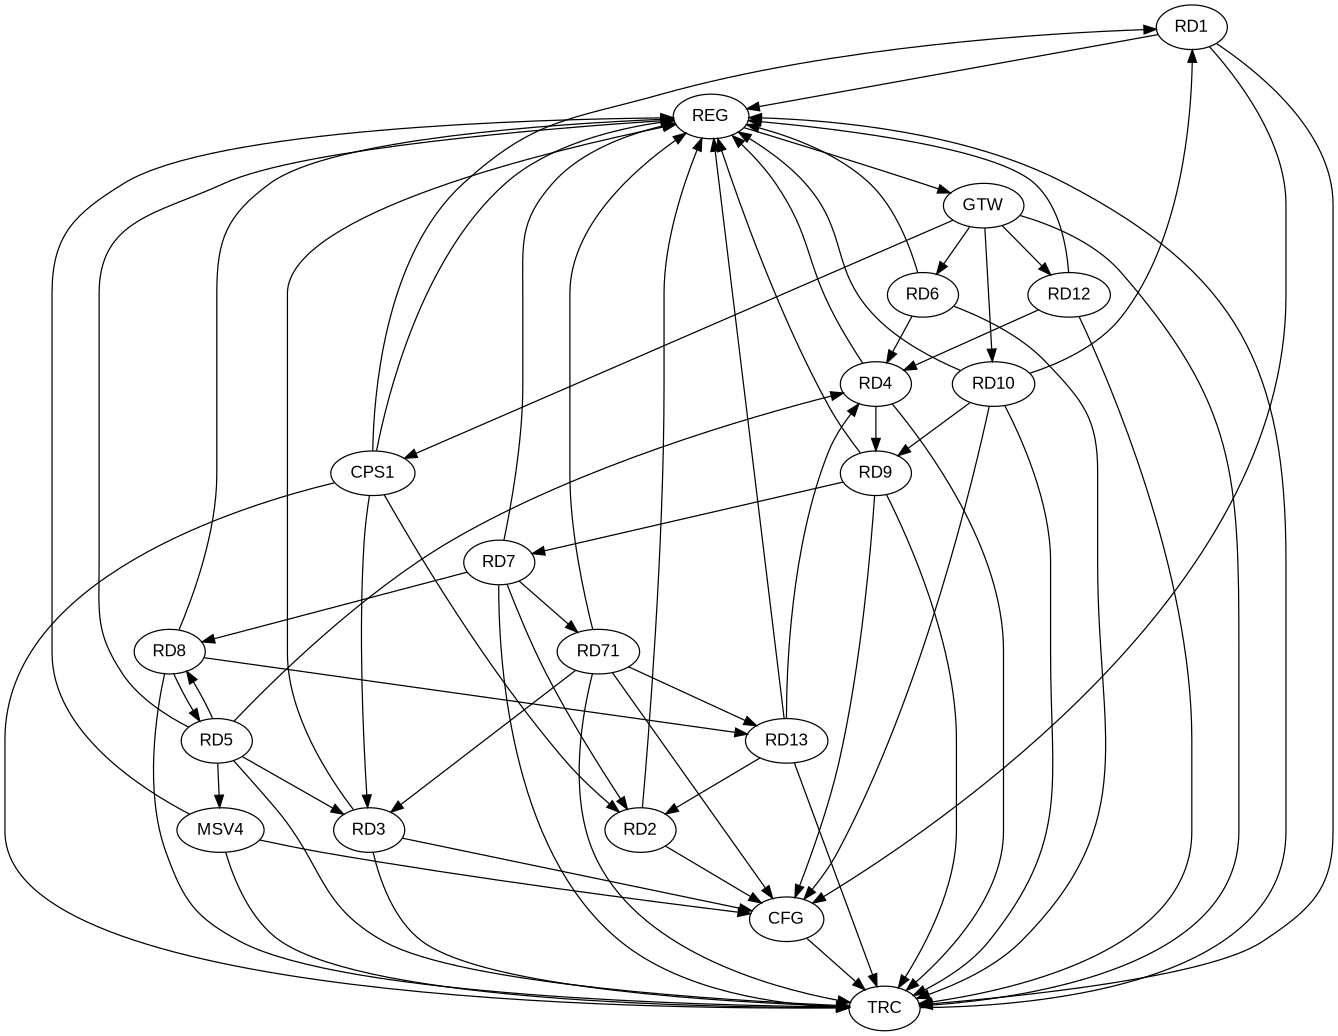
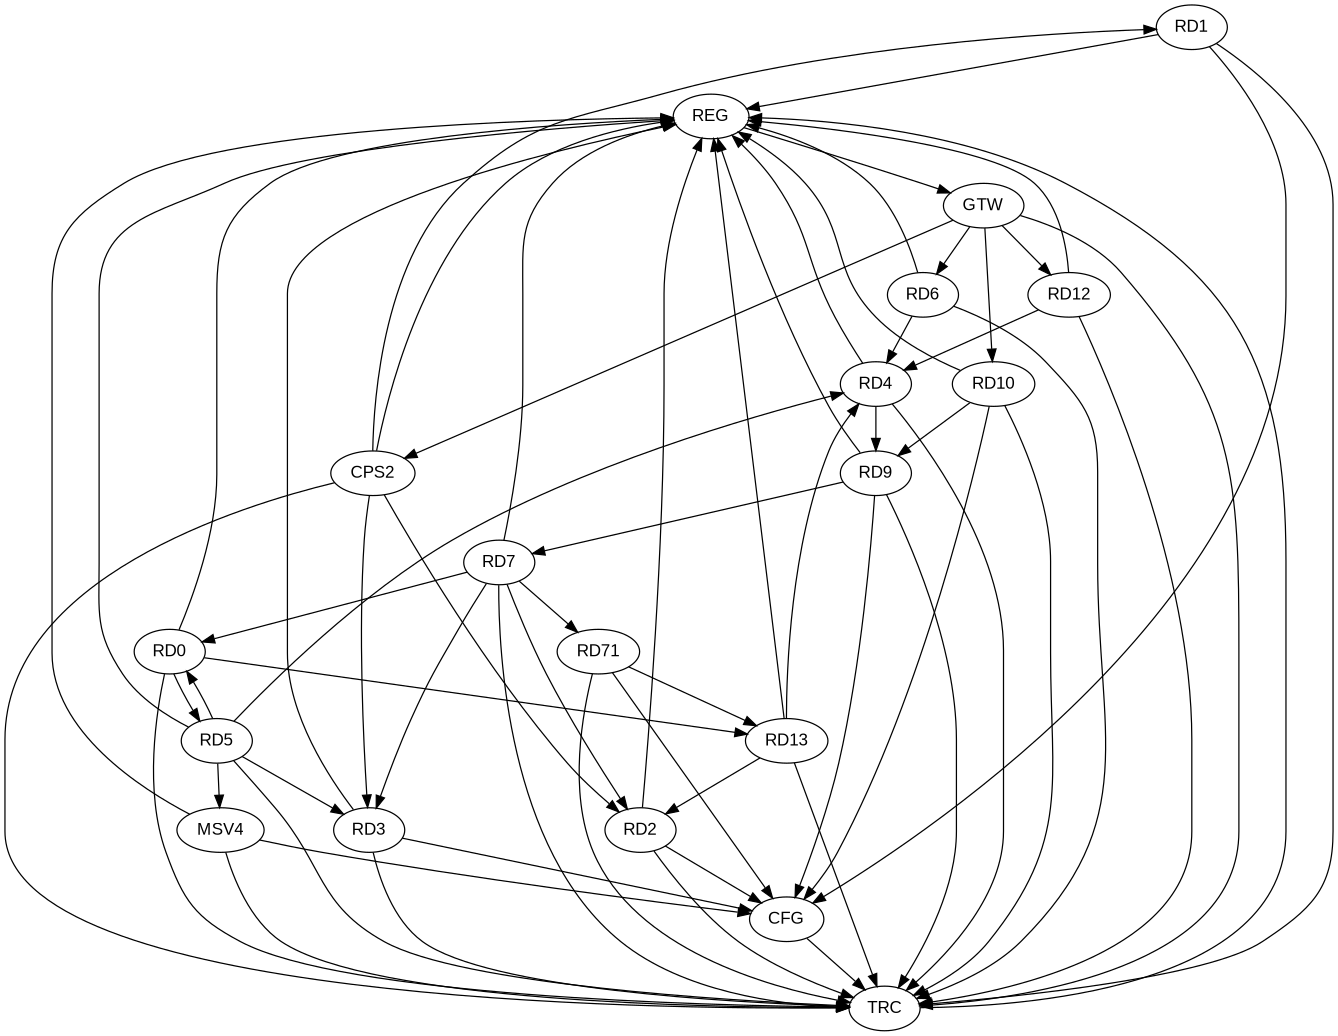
edge "RD10" -> "RD1": removed
edge "RD71" -> "REG": removed
node "CPS1": label "CPS1" -> "CPS2"
node "RD8": label "RD8" -> "RD0"
edge "RD71" -> "RD3": now "RD7" -> "RD3"
edge "RD2" -> "TRC": added
